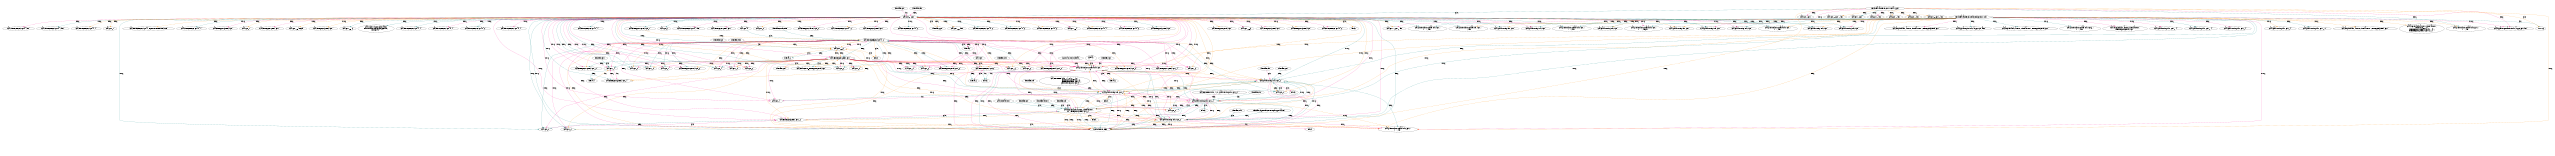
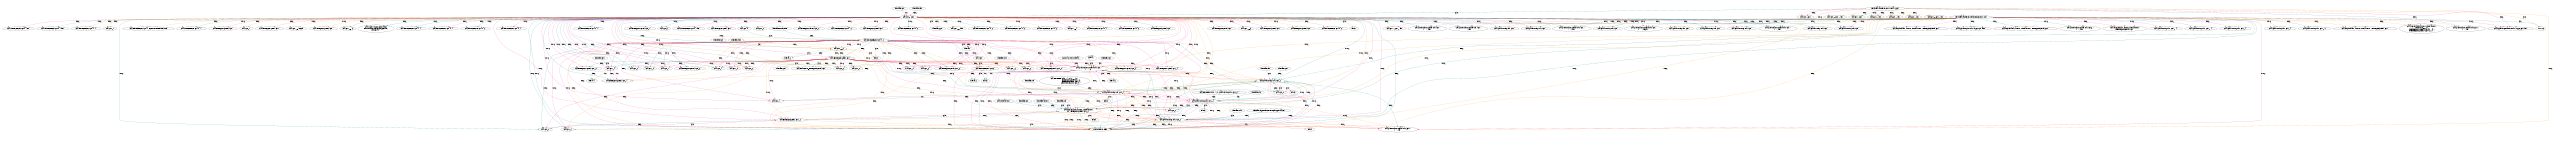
node "(Call,tptr+3)": removed
